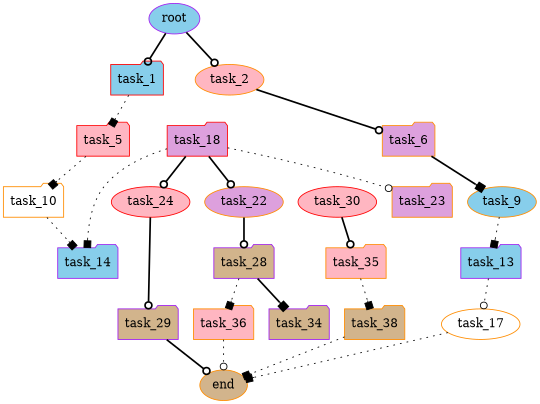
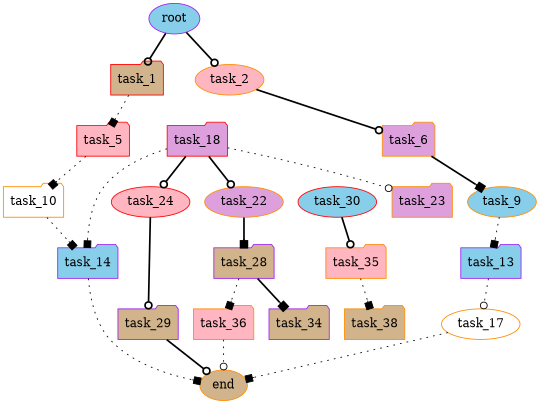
node "task_1": fillcolor skyblue -> tan
node "task_30": fillcolor lightpink -> skyblue
edge "task_22" -> "task_28": arrowhead odot -> box
edge "task_38" -> "end": now "task_14" -> "end"
